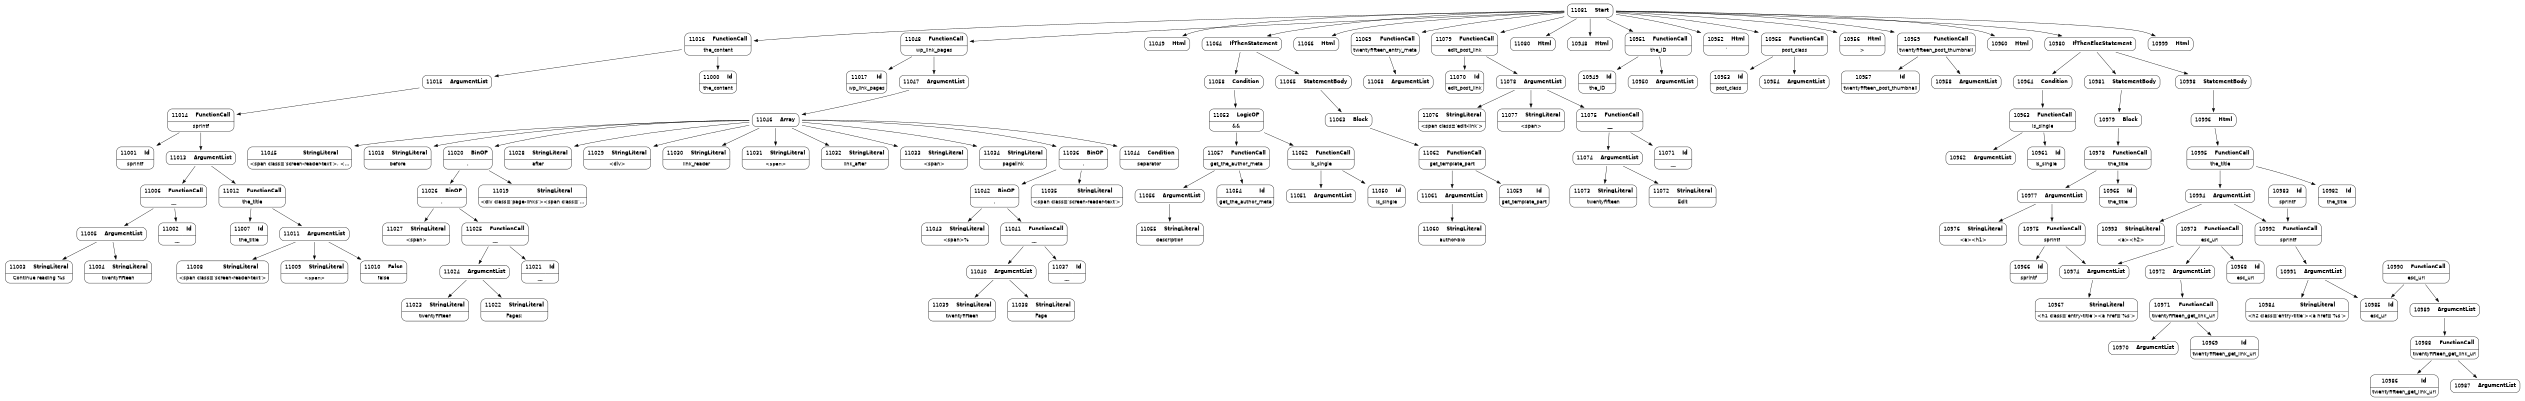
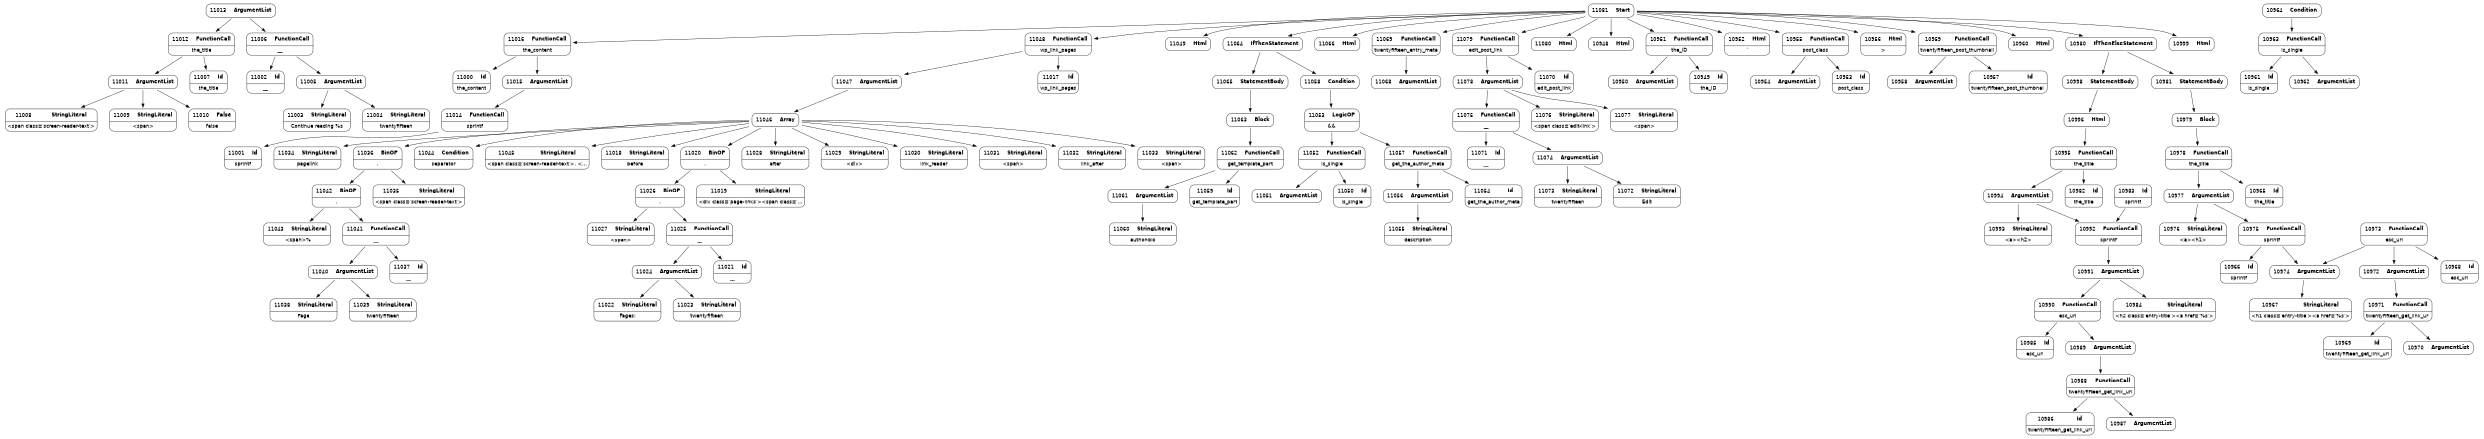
edge "10980" -> "10964": removed
edge "11014" -> "11013": removed
edge "10991" -> "10985": now "10991" -> "10990"
